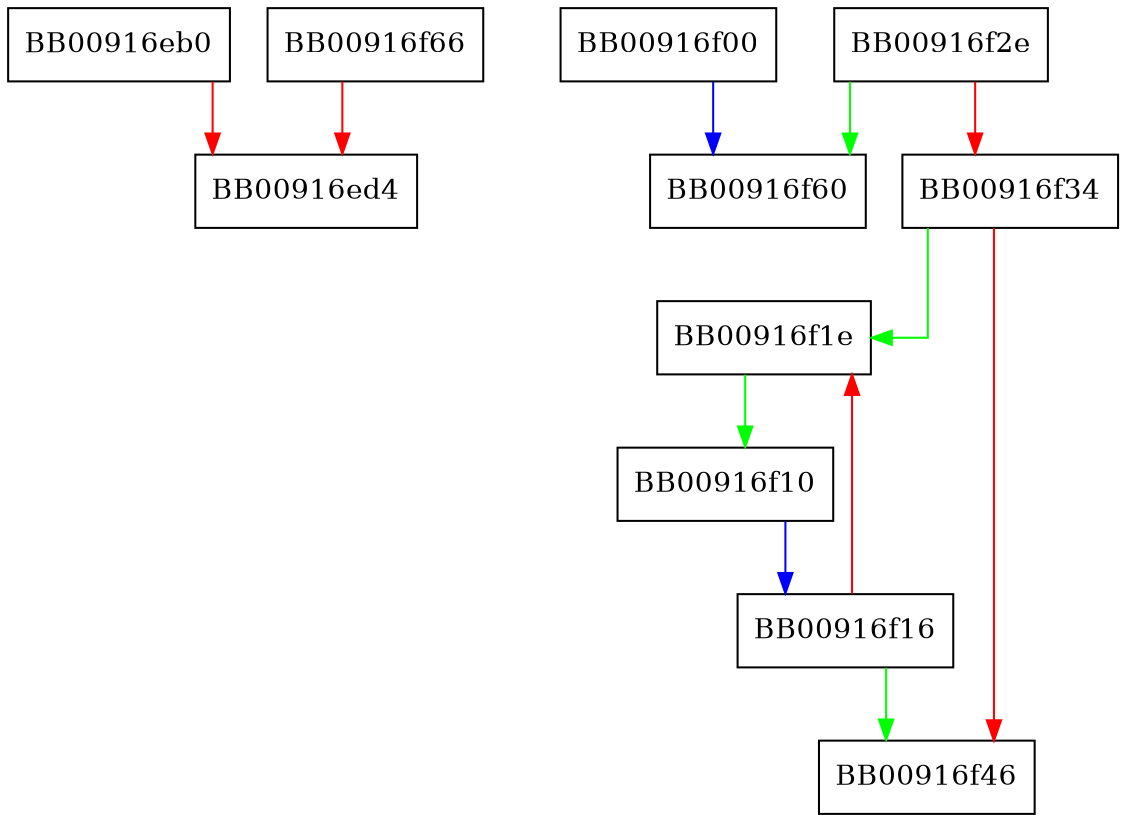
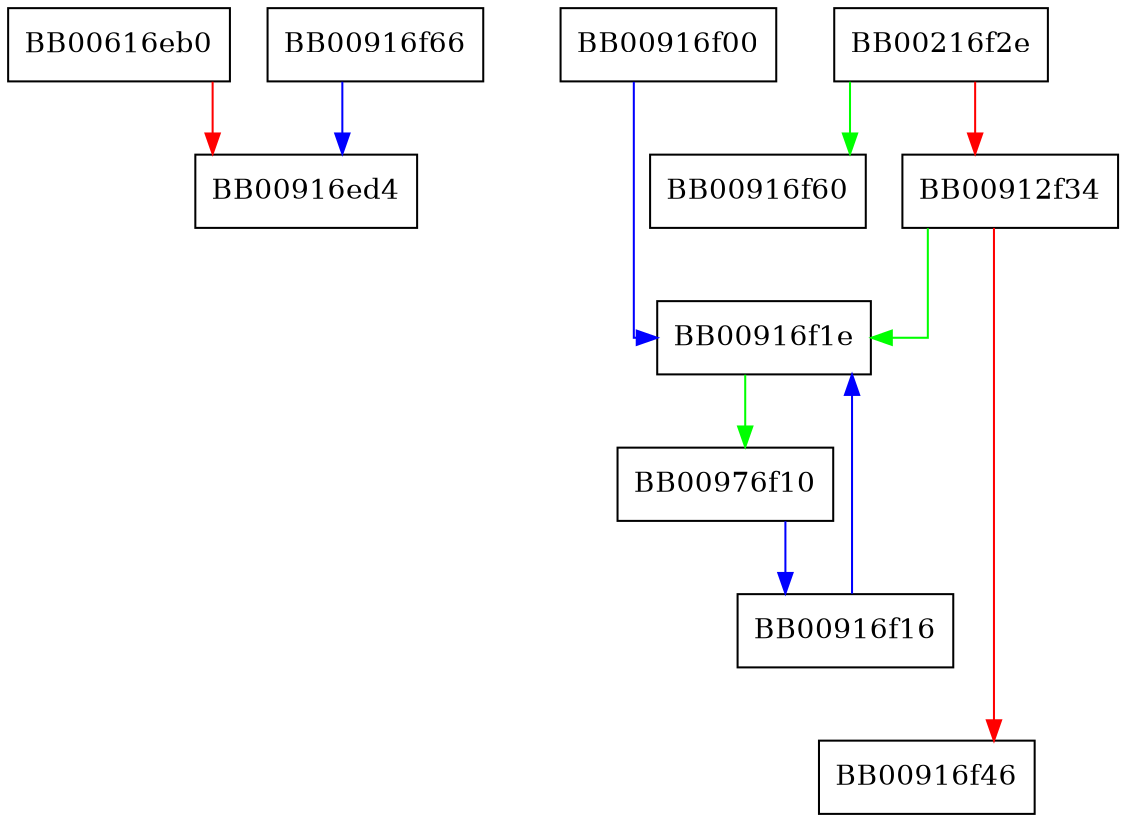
node "BB00916eb0": label "BB00916eb0" -> "BB00616eb0"
node "BB00916f2e": label "BB00916f2e" -> "BB00216f2e"
edge "BB00916f66" -> "BB00916ed4": color red -> blue
edge "BB00916f00" -> "BB00916f60": now "BB00916f00" -> "BB00916f1e"
node "BB00916f34": label "BB00916f34" -> "BB00912f34"
node "BB00916f10": label "BB00916f10" -> "BB00976f10"
edge "BB00916f16" -> "BB00916f1e": color red -> blue
edge "BB00916f16" -> "BB00916f46": removed
